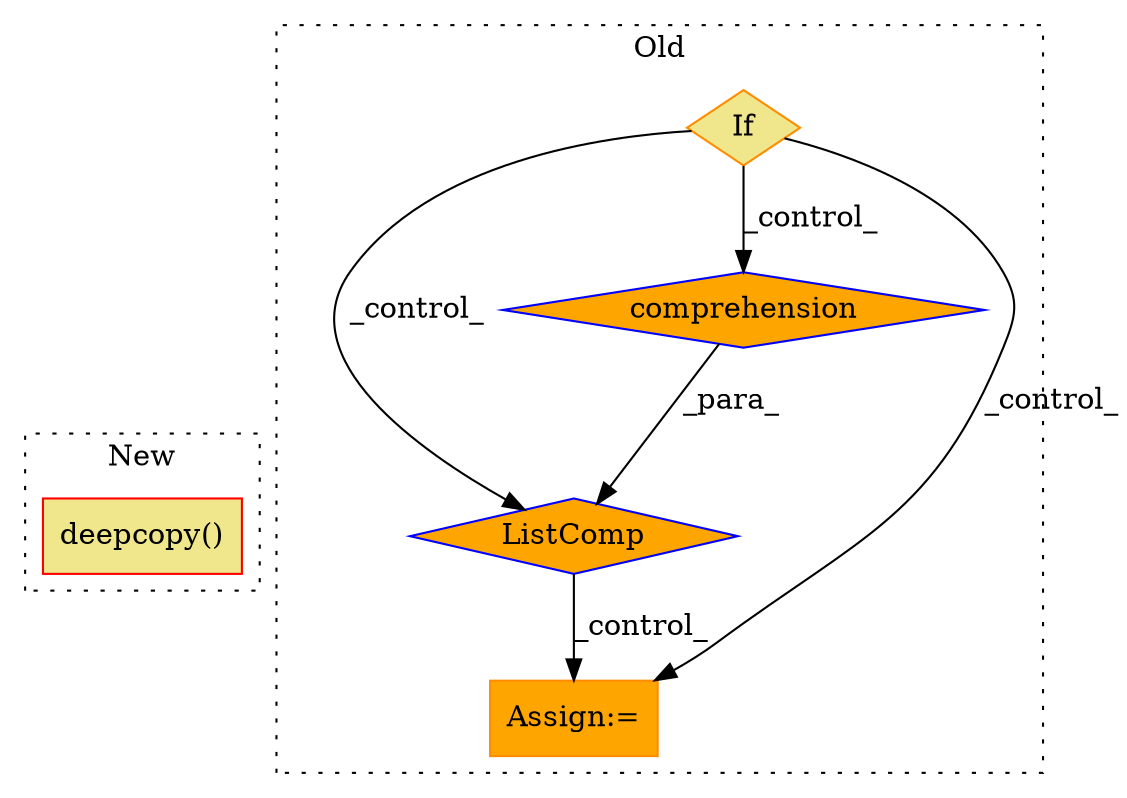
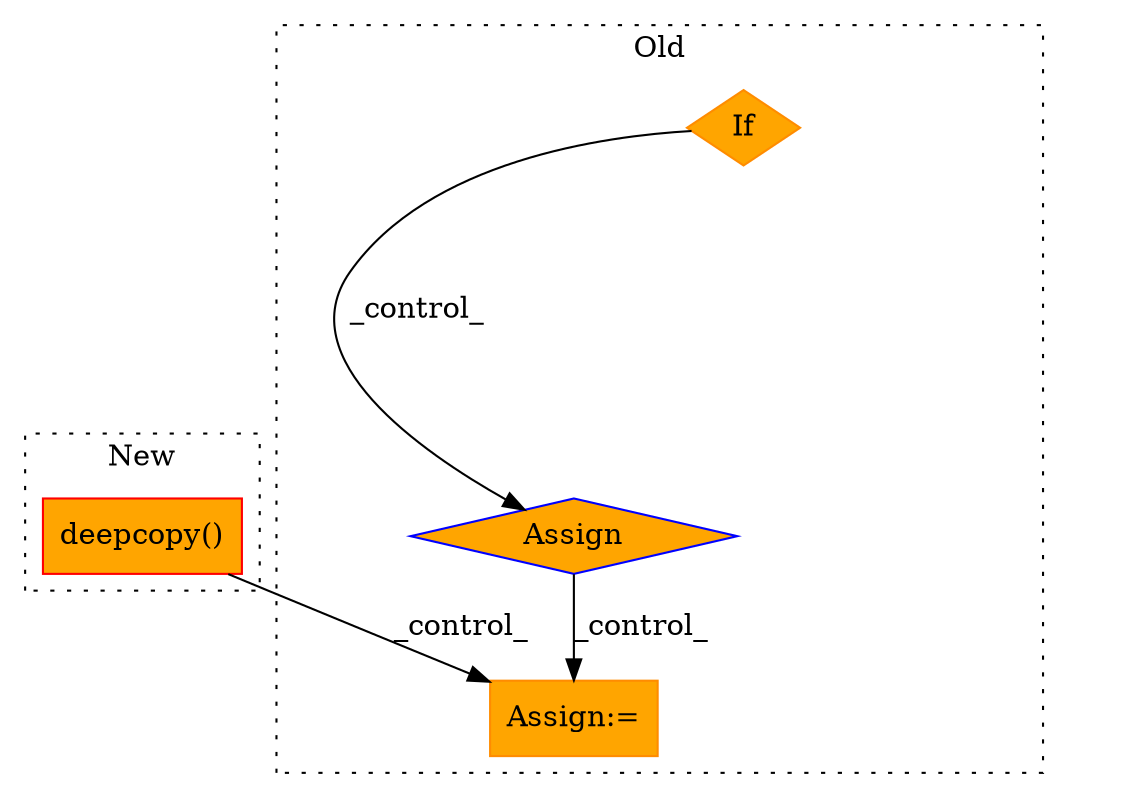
node "If": fillcolor khaki -> orange
node "comprehension": removed
edge "If" -> "Assign:=": now "deepcopy()" -> "Assign:="
node "deepcopy()": fillcolor khaki -> orange
node "ListComp": label "ListComp" -> "Assign"
